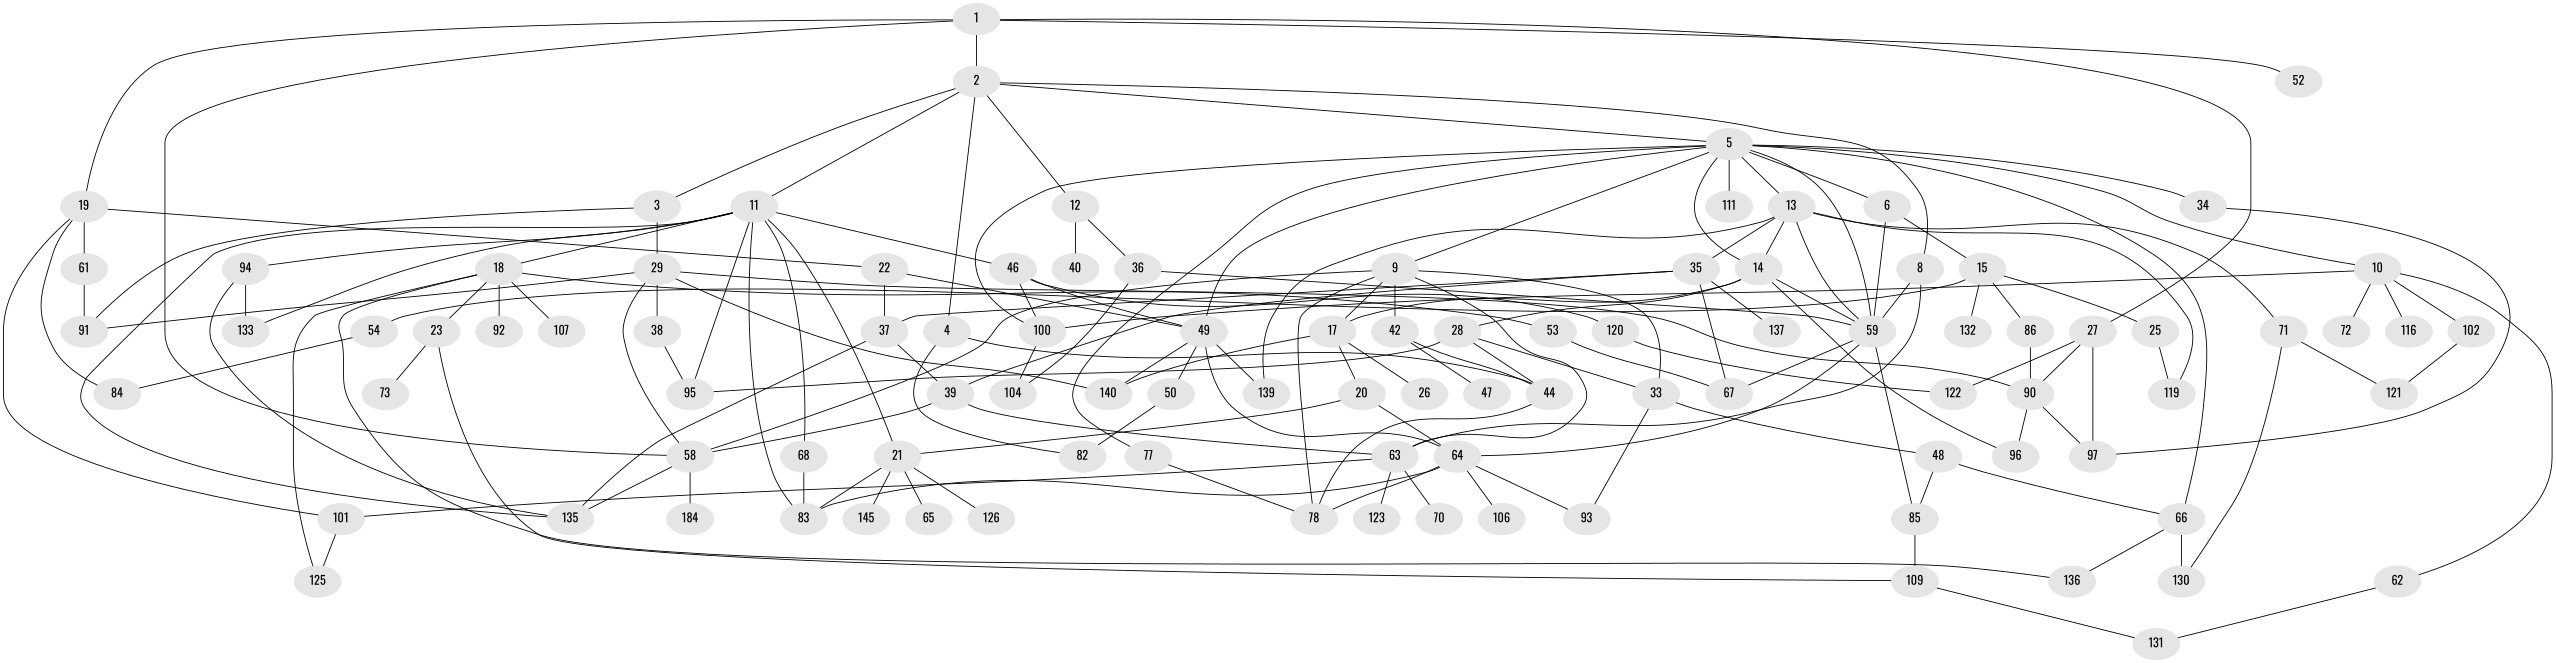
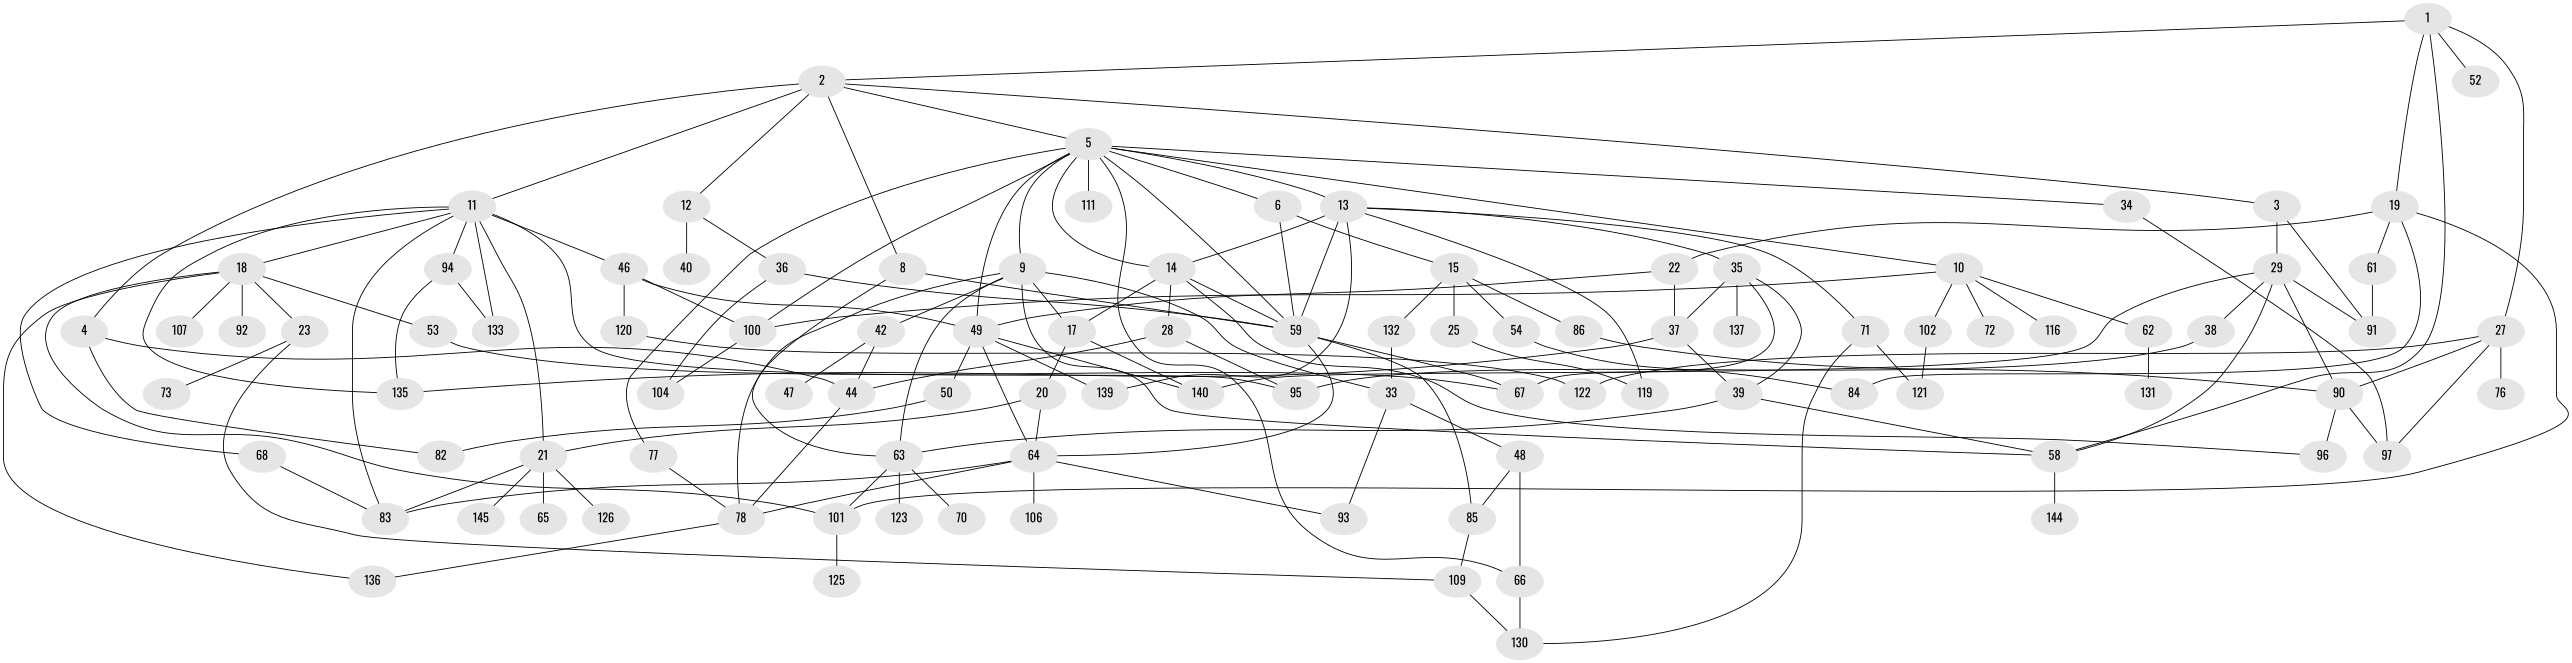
edge "18" -- "125": now "18" -- "101"
edge "28" -- "33": now "132" -- "33"
node "26": removed
node "76": added
edge "58" -- "135": removed
node "184": label "184" -> "144"
edge "66" -- "136": now "78" -- "136"
edge "109" -- "131": now "109" -- "130"
